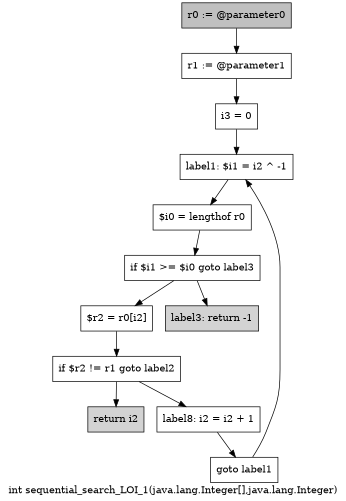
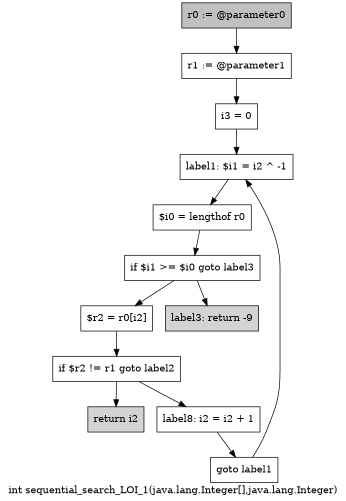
node "label3: return -1": label "label3: return -1" -> "label3: return -9"
